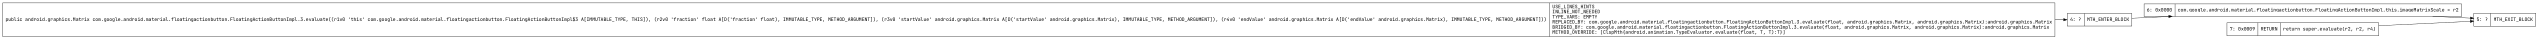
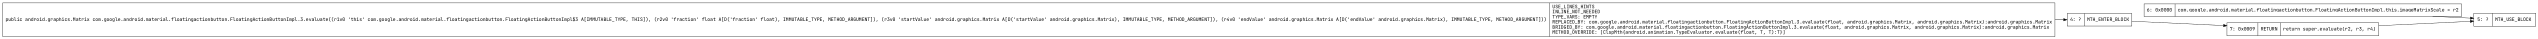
edge "4: ?" -> "6: 0x0000": now "4: ?" -> "7: 0x0009"
node "5: ?": text "MTH_EXIT_BLOCK" -> "MTH_USE_BLOCK"
node "7: 0x0009": text "return super.evaluate(r2, r2, r4)" -> "return super.evaluate(r2, r3, r4)"
